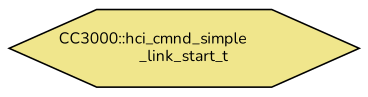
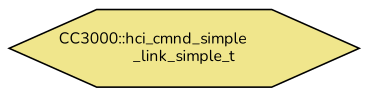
node "CC3000::hci_cmnd_simple _link_start_t": label "CC3000::hci_cmnd_simple _link_start_t" -> "CC3000::hci_cmnd_simple _link_simple_t"
